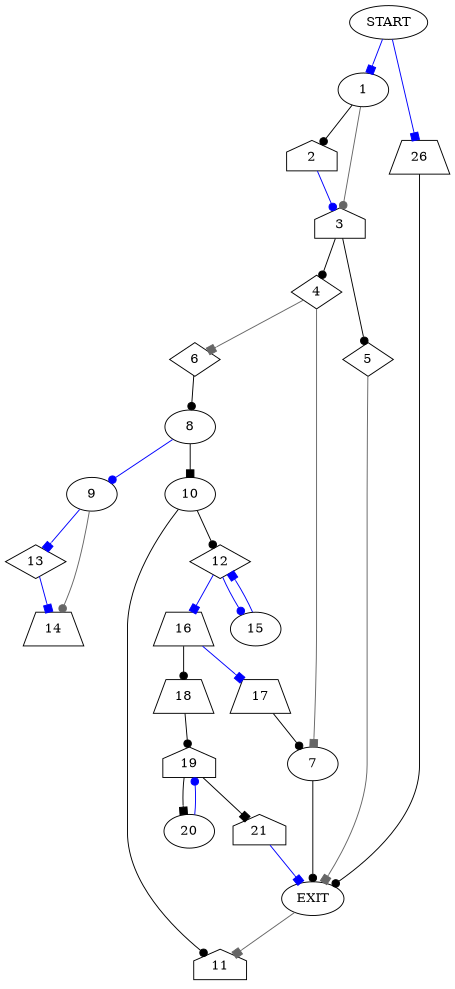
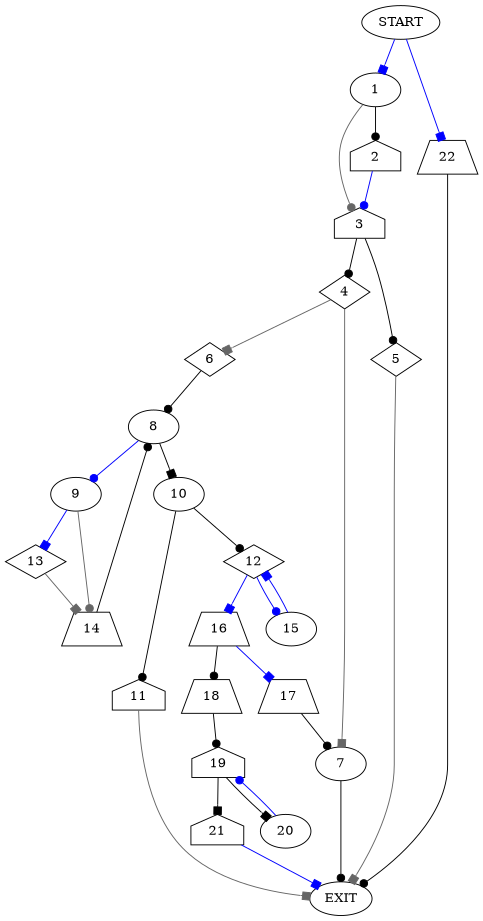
node "26": label "26" -> "22"
edge "14" -> "8": added
edge "13" -> "14": color blue -> gray40
edge "EXIT" -> "11": reversed
